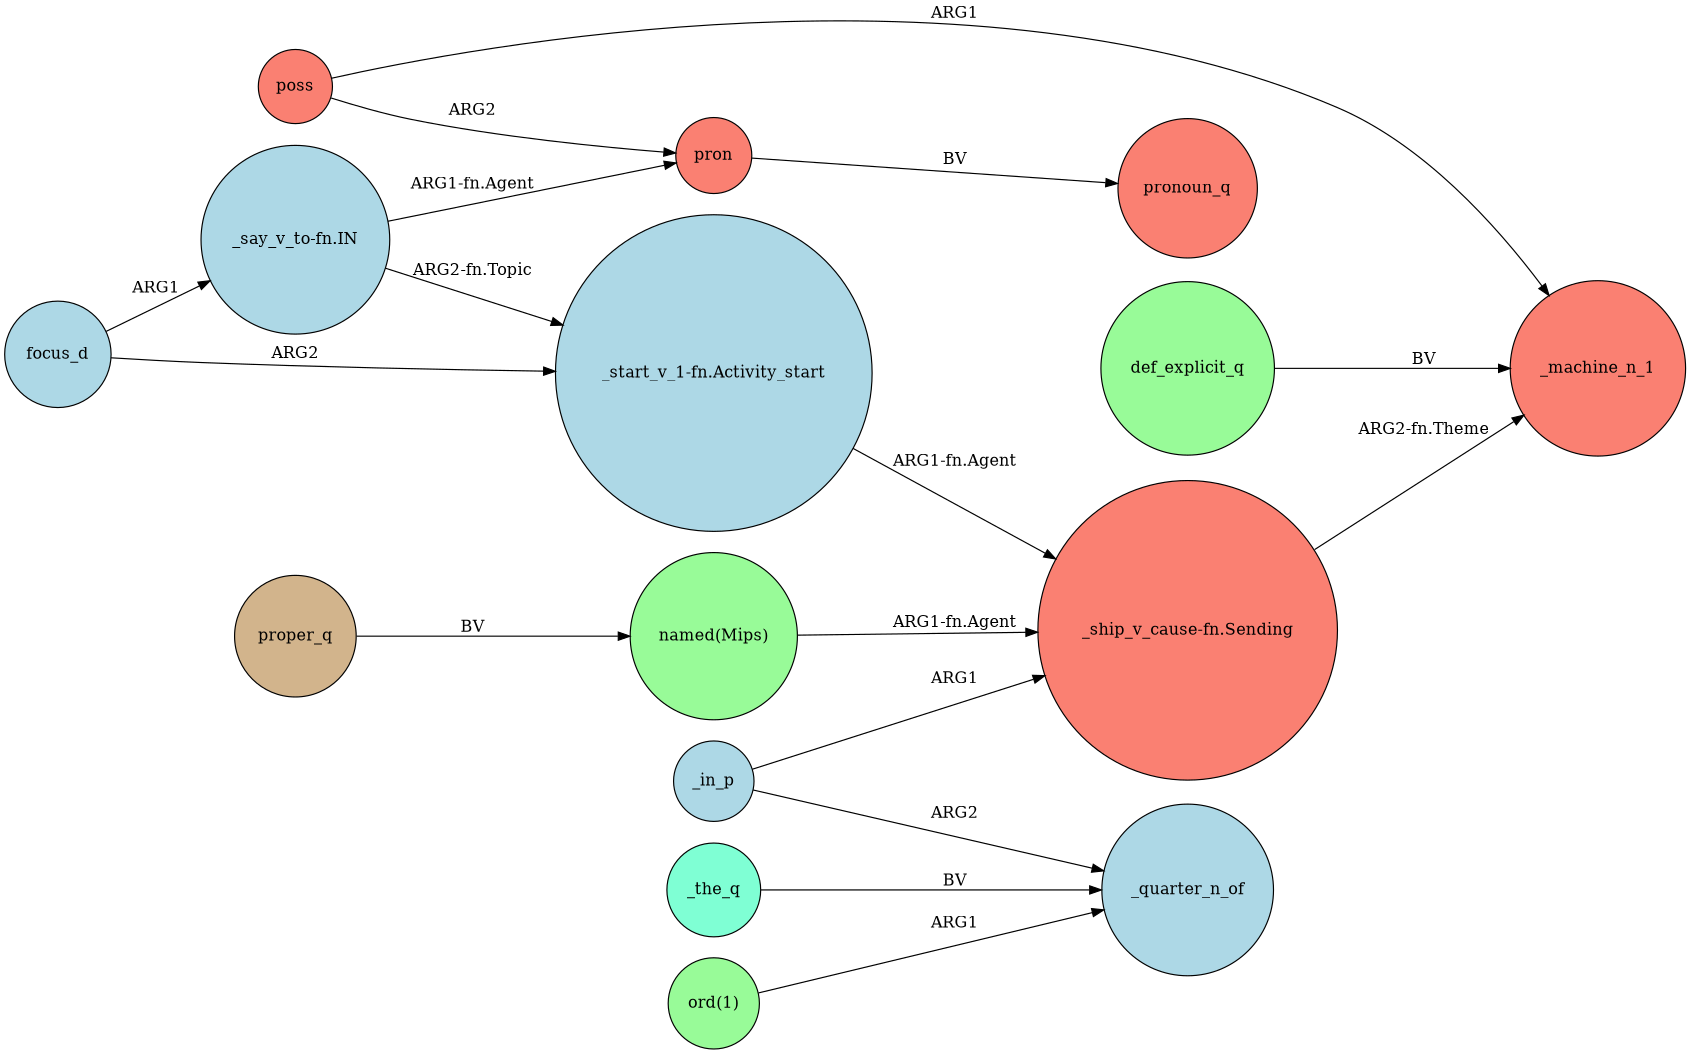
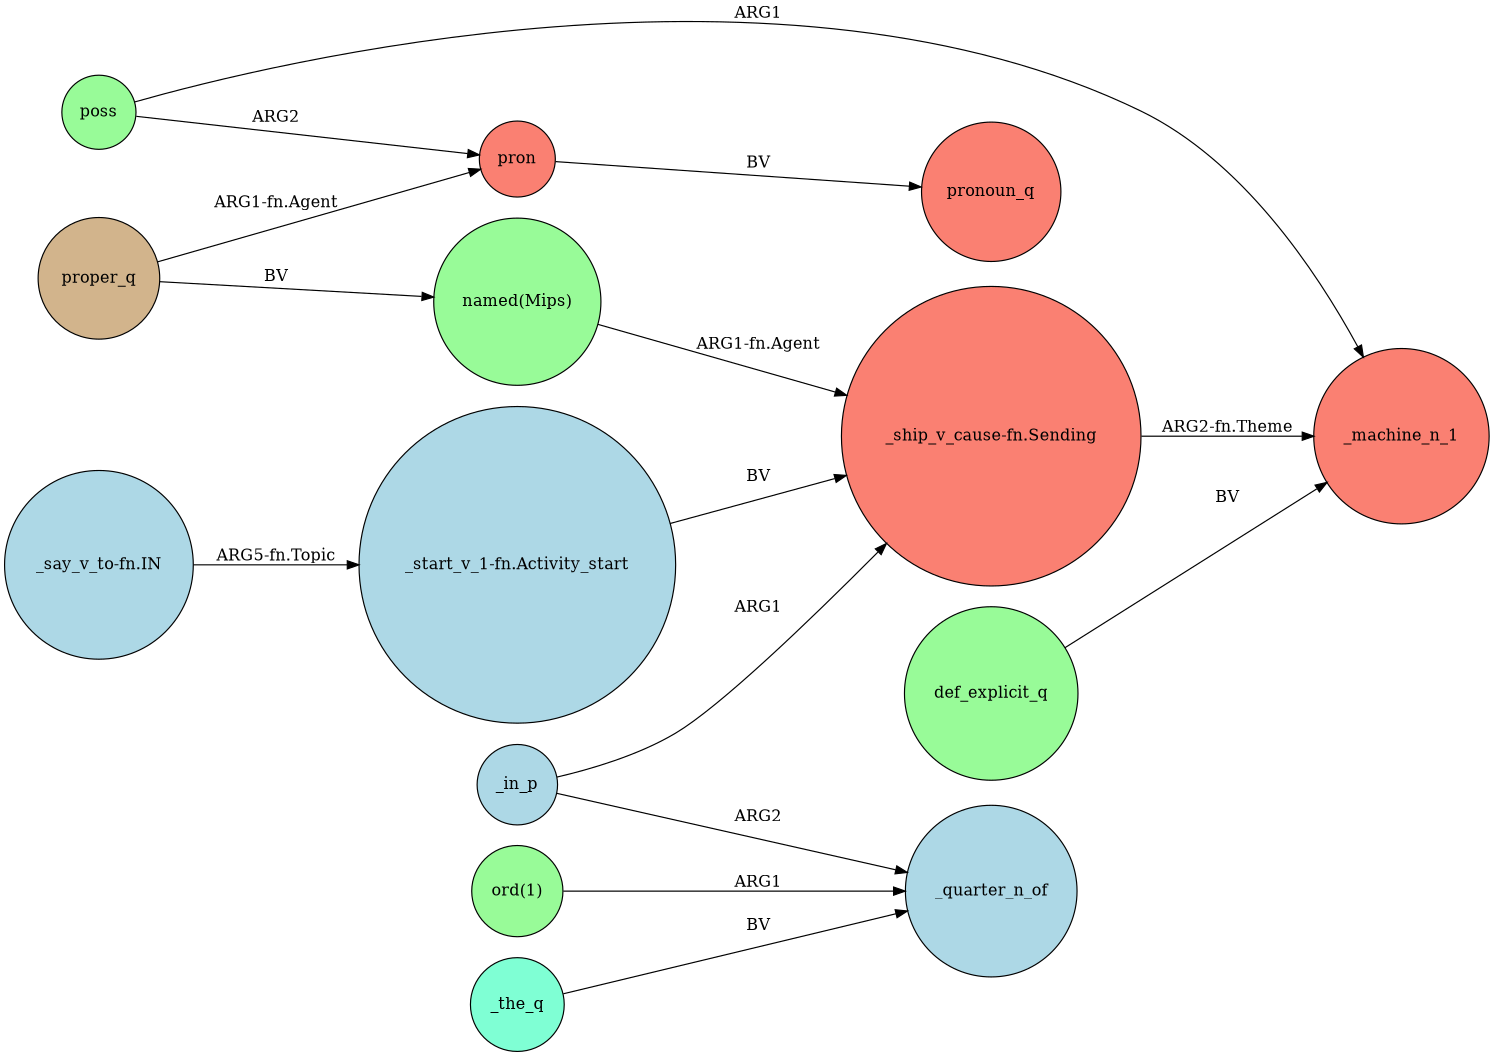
node "poss": fillcolor salmon -> palegreen
edge "_say_v_to-fn.IN" -> "pron": now "proper_q" -> "pron"
edge "_say_v_to-fn.IN" -> "_start_v_1-fn.Activity_start": label "ARG2-fn.Topic" -> "ARG5-fn.Topic"
node "focus_d": removed
edge "_start_v_1-fn.Activity_start" -> "_ship_v_cause-fn.Sending": label "ARG1-fn.Agent" -> "BV"
